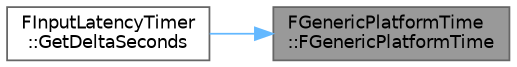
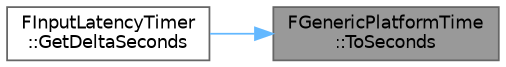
node "FGenericPlatformTime ::FGenericPlatformTime": label "FGenericPlatformTime ::FGenericPlatformTime" -> "FGenericPlatformTime ::ToSeconds"
